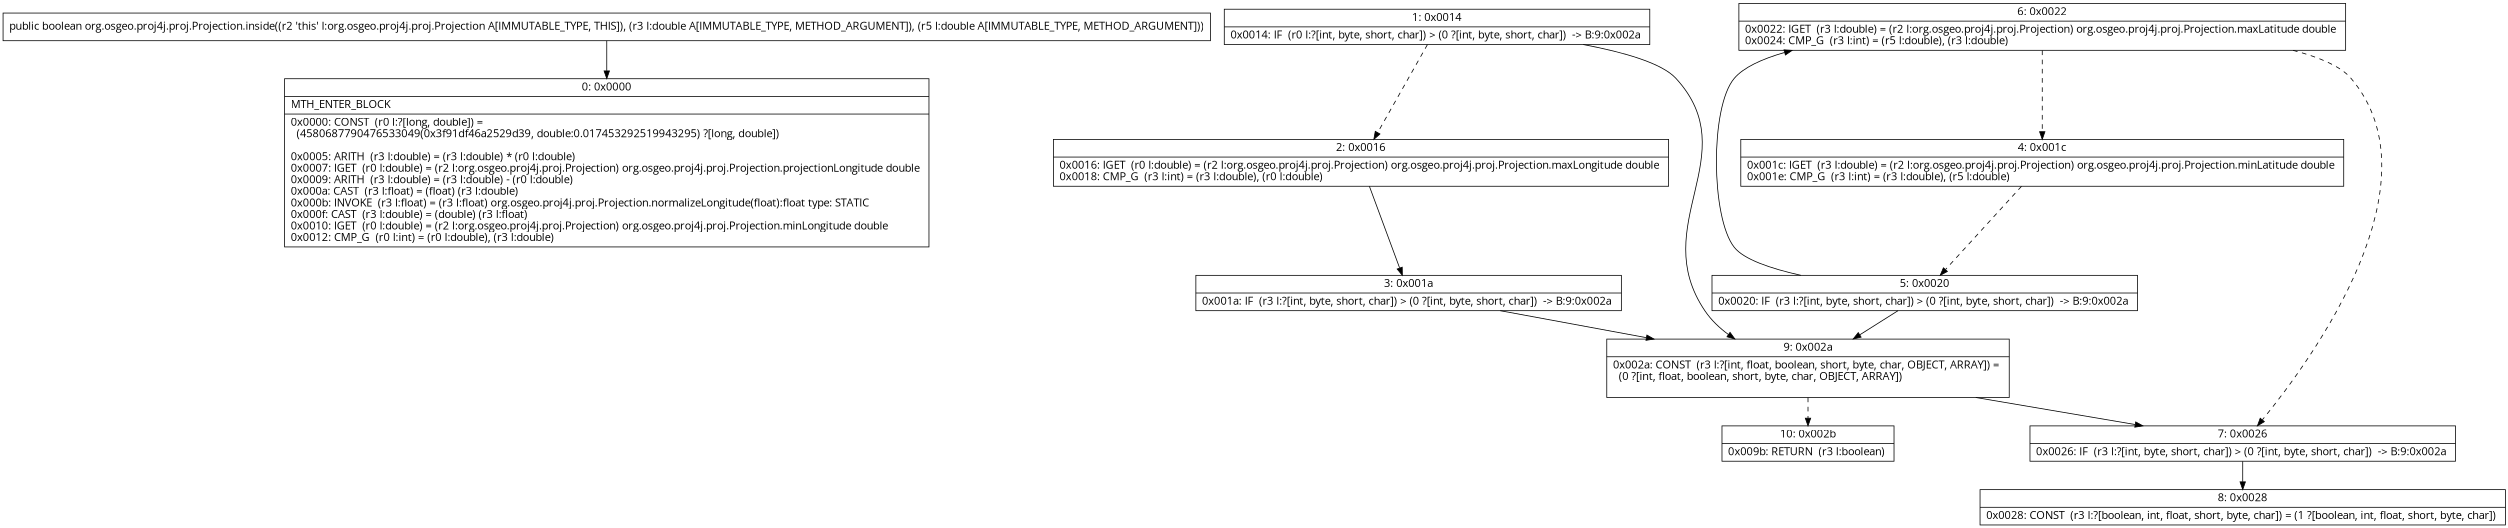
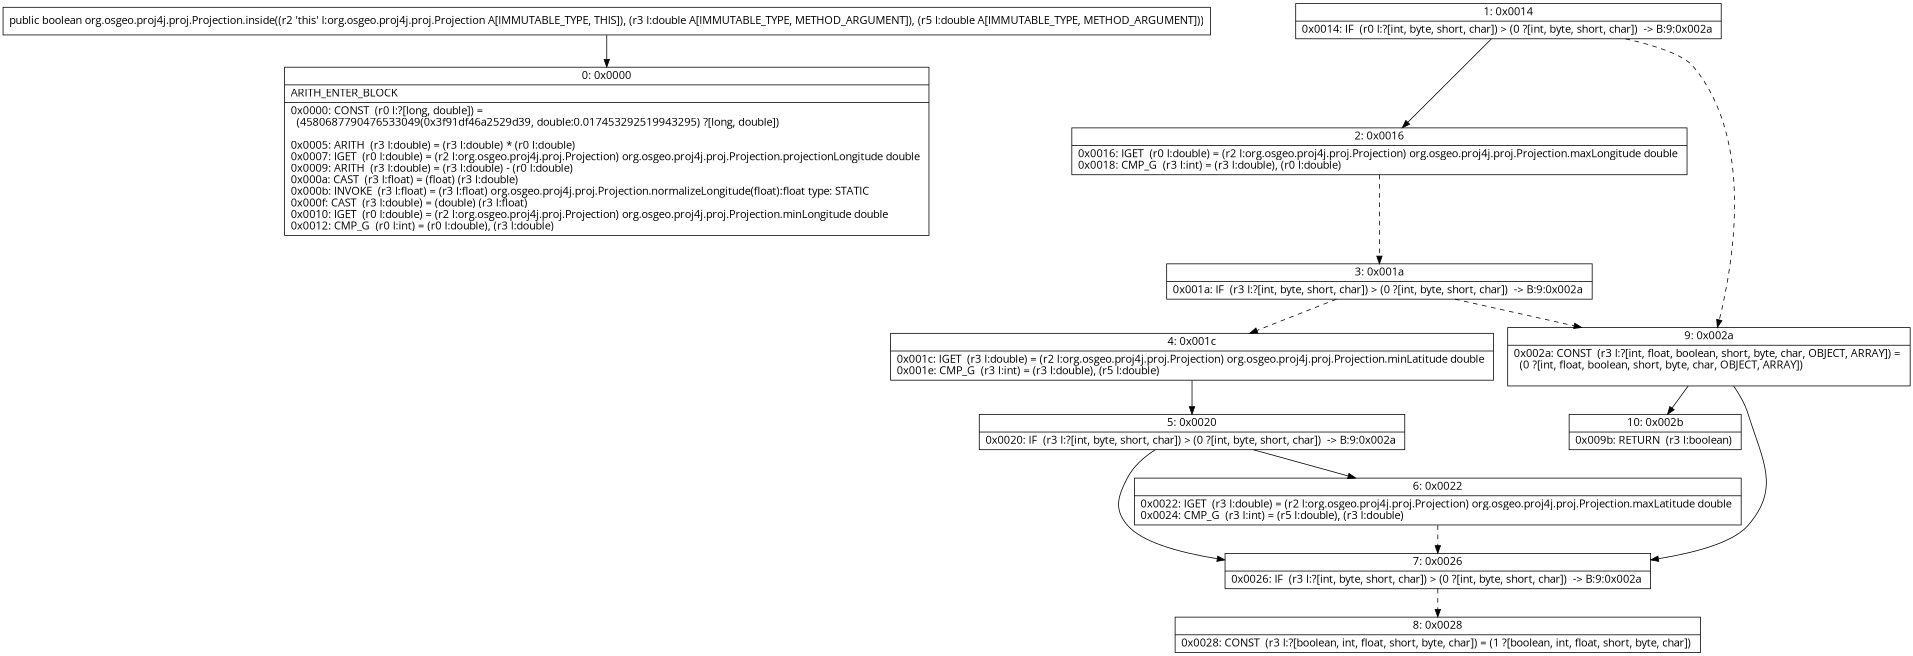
edge "1: 0x0014" -> "2: 0x0016": style dashed -> solid
edge "6: 0x0022" -> "4: 0x001c": now "3: 0x001a" -> "4: 0x001c"
node "0: 0x0000": text "MTH_ENTER_BLOCK" -> "ARITH_ENTER_BLOCK"
edge "1: 0x0014" -> "9: 0x002a": style solid -> dashed
edge "2: 0x0016" -> "3: 0x001a": style solid -> dashed
edge "4: 0x001c" -> "5: 0x0020": style dashed -> solid
edge "5: 0x0020" -> "9: 0x002a": now "5: 0x0020" -> "7: 0x0026"
edge "3: 0x001a" -> "9: 0x002a": style solid -> dashed
edge "9: 0x002a" -> "10: 0x002b": style dashed -> solid
edge "7: 0x0026" -> "8: 0x0028": style solid -> dashed
